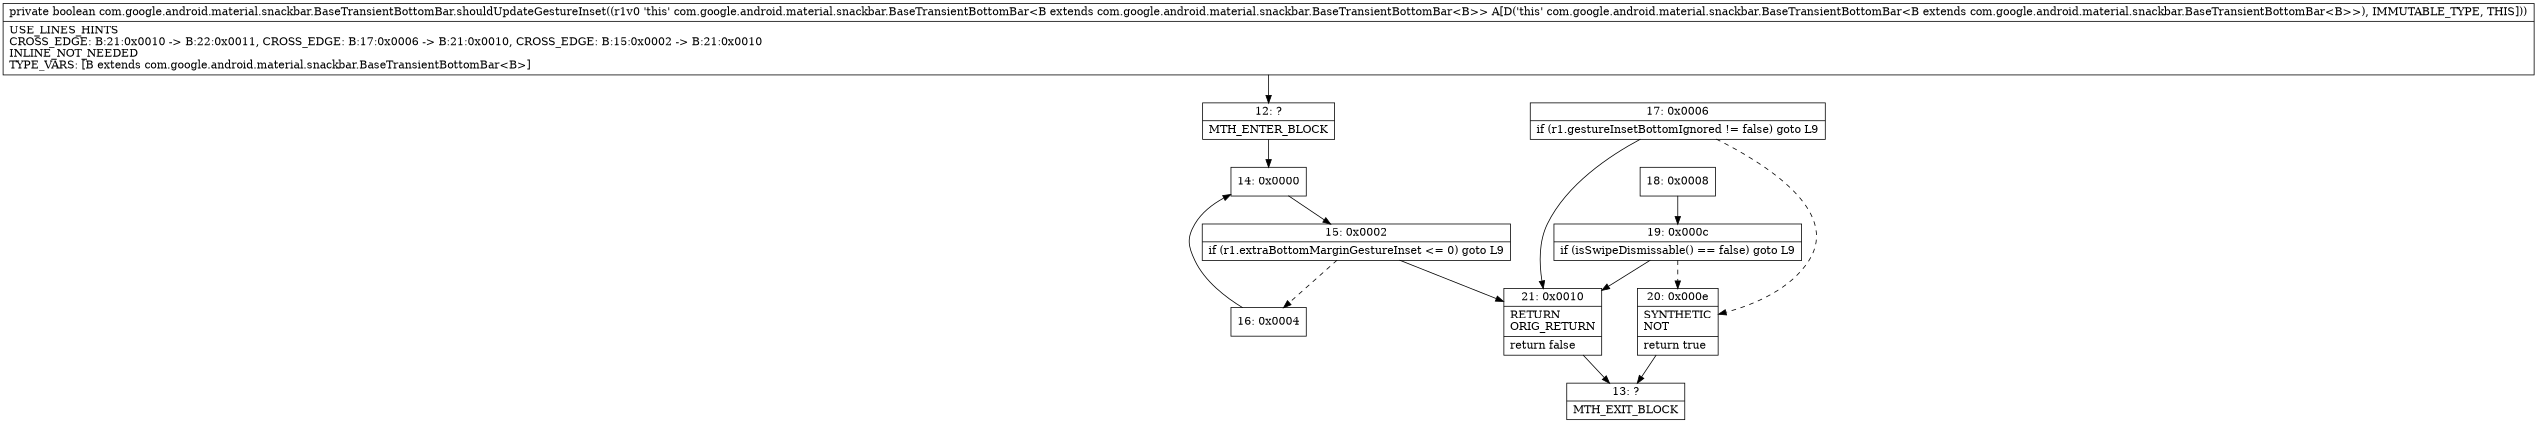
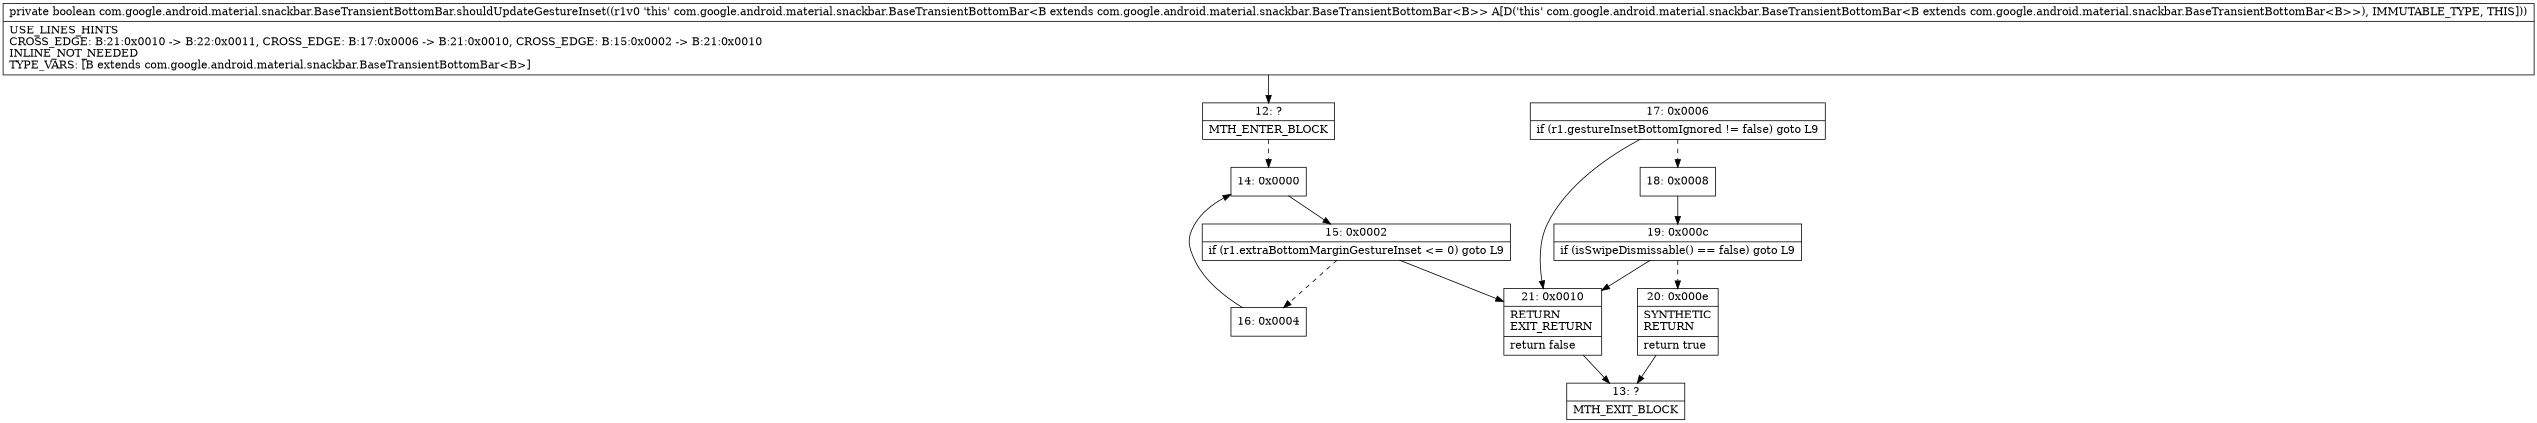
edge "12: ?" -> "14: 0x0000": style solid -> dashed
edge "17: 0x0006" -> "20: 0x000e": now "17: 0x0006" -> "18: 0x0008"
node "21: 0x0010": text "ORIG_RETURN" -> "EXIT_RETURN"
node "20: 0x000e": text "NOT" -> "RETURN"
